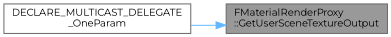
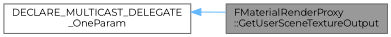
edge "DECLARE_MULTICAST_DELEGATE _OneParam" -> "FMaterialRenderProxy ::GetUserSceneTextureOutput": reversed
